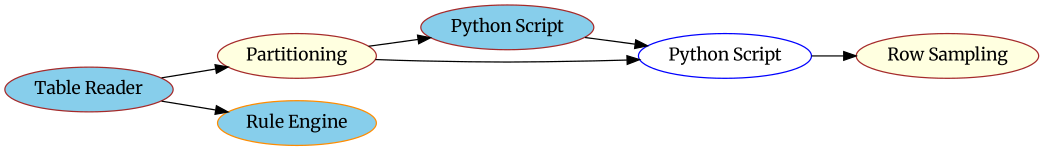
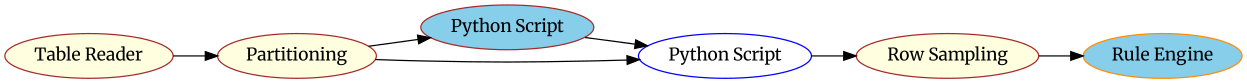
node "Table Reader": fillcolor skyblue -> lightyellow
edge "Table Reader" -> "Rule Engine": now "Row Sampling" -> "Rule Engine"
